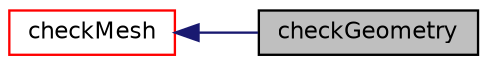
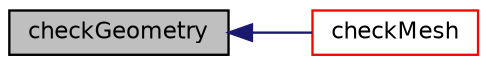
edge "checkGeometry" -> "checkMesh": reversed
